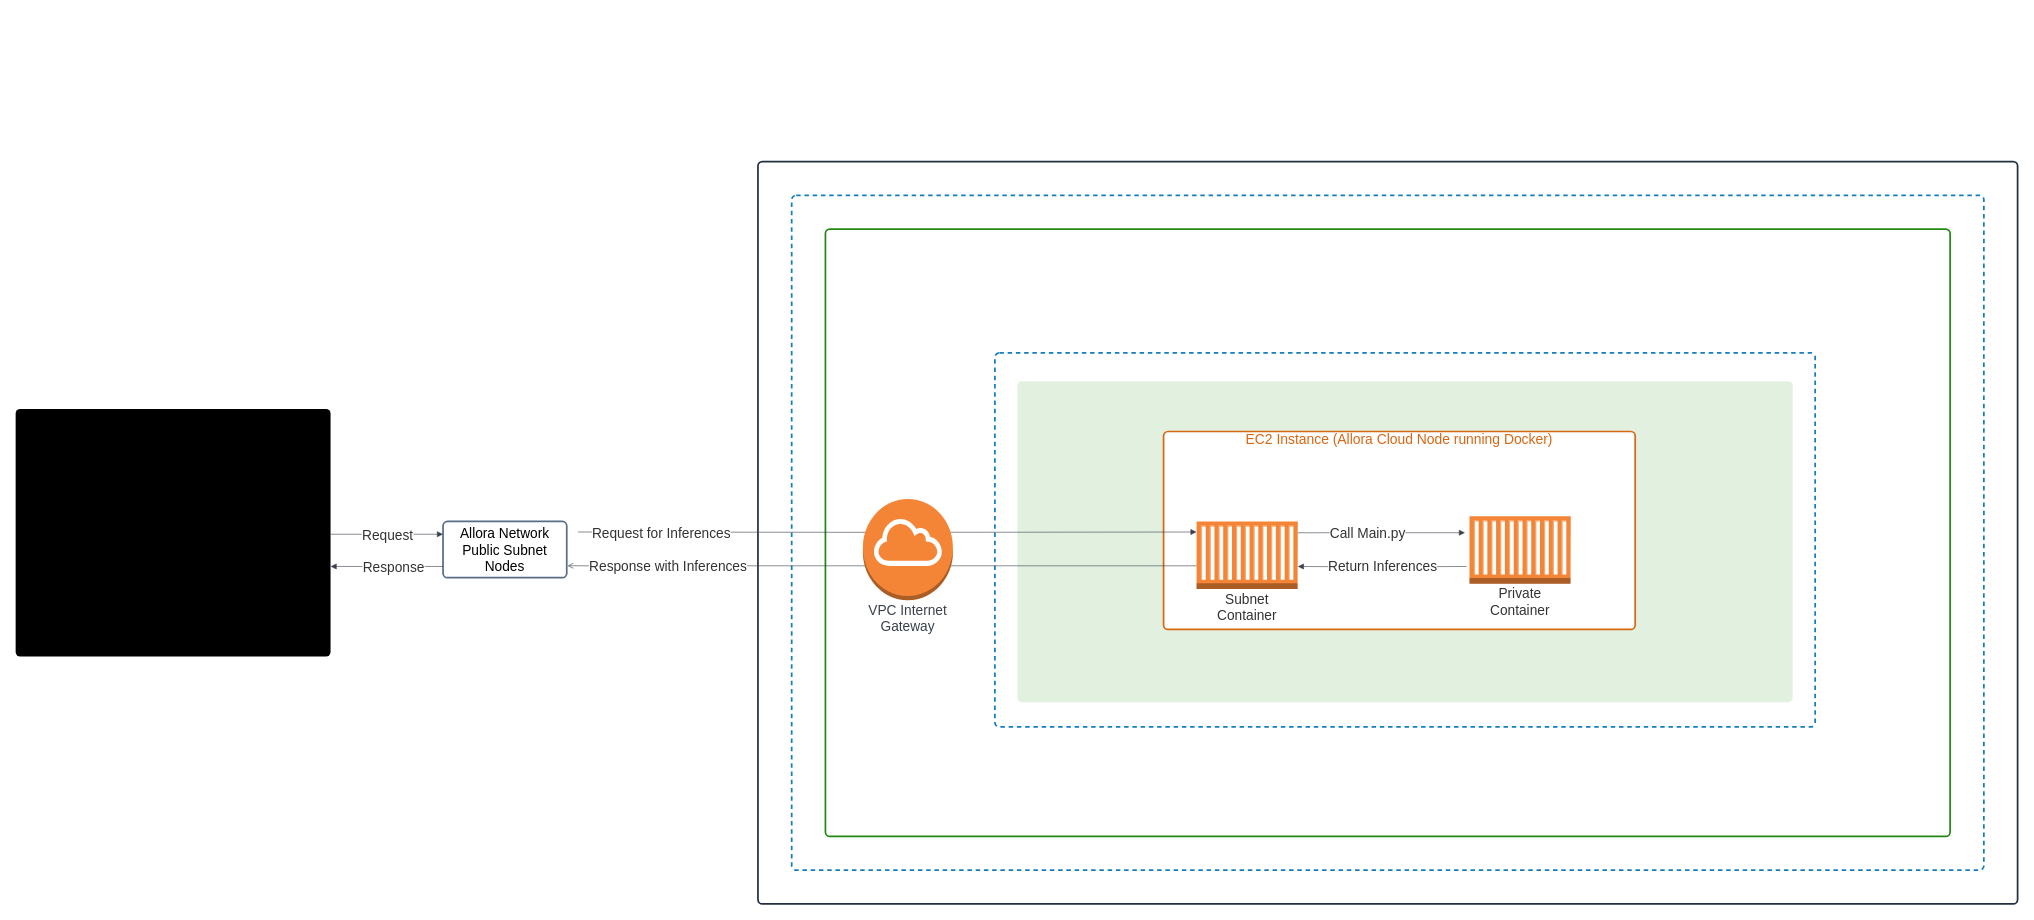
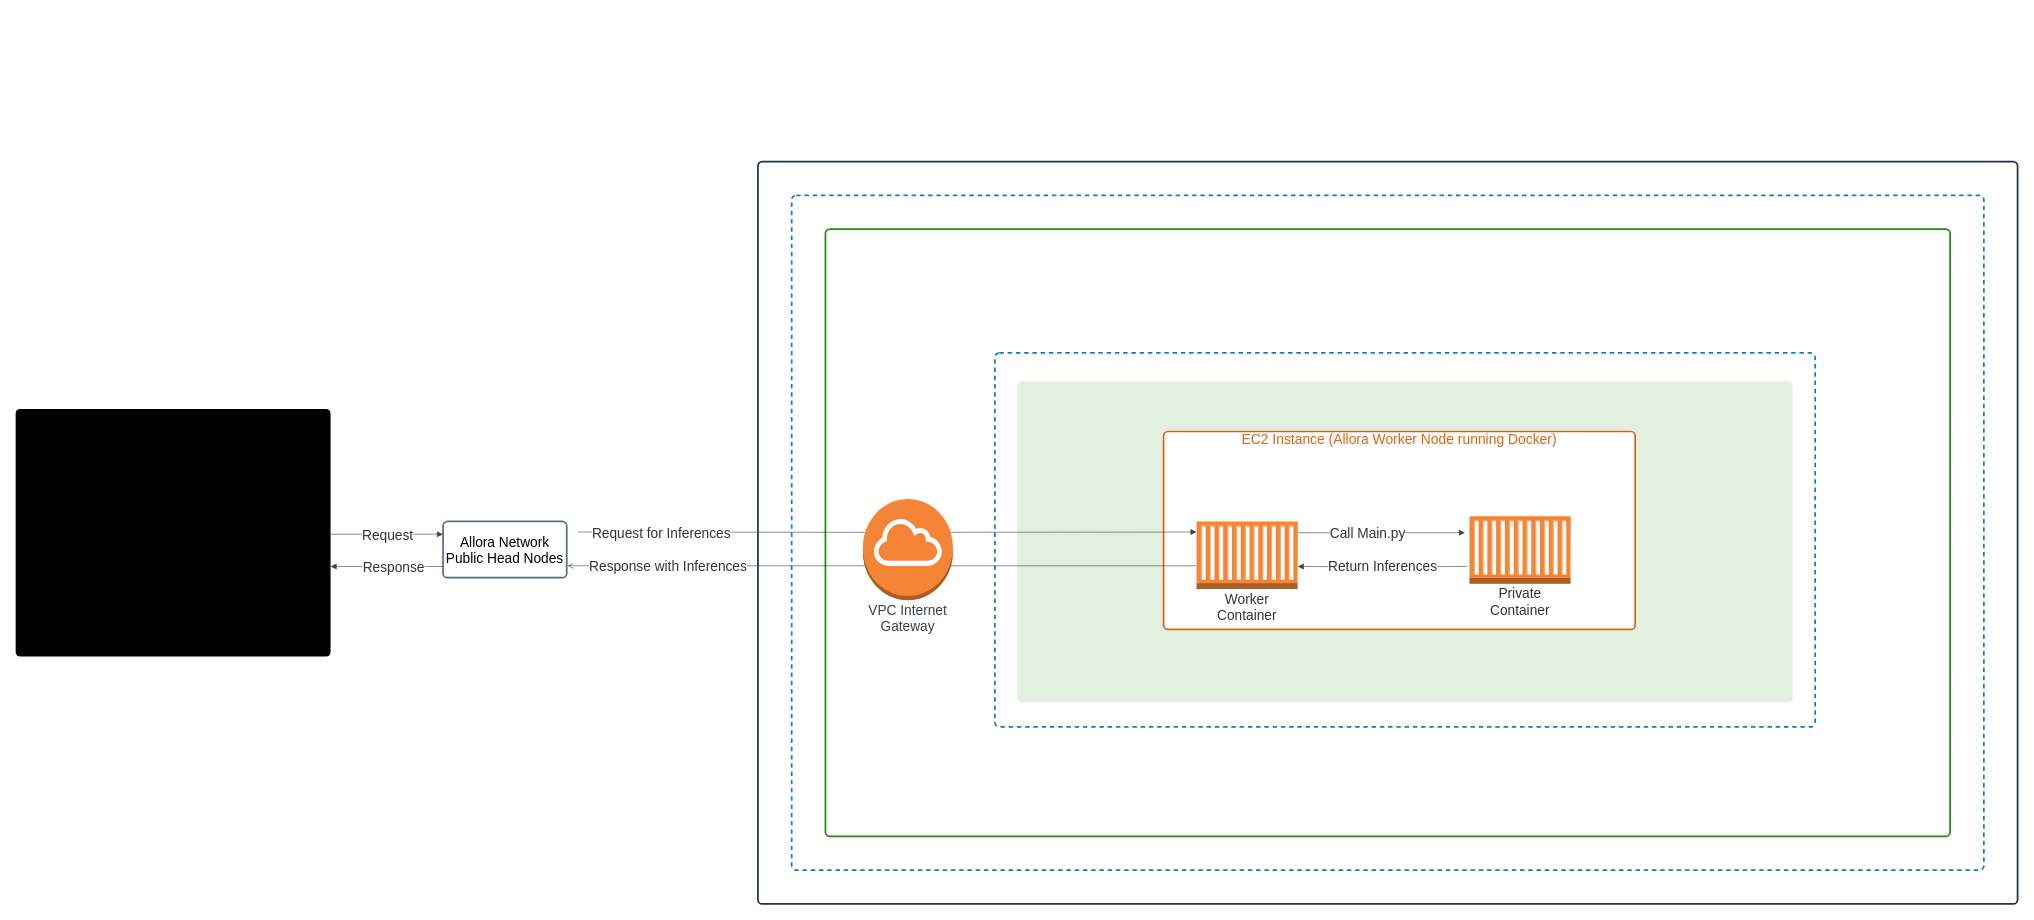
node "EC2 Instance (Allora Cloud Node running Docker)": label "EC2 Instance (Allora Cloud Node running Docker)" -> "EC2 Instance (Allora Worker Node running Docker)"
node "Allora Network Public Subnet Nodes": label "Allora Network Public Subnet Nodes" -> "Allora Network Public Head Nodes"
node "Subnet Container": label "Subnet Container" -> "Worker Container"
